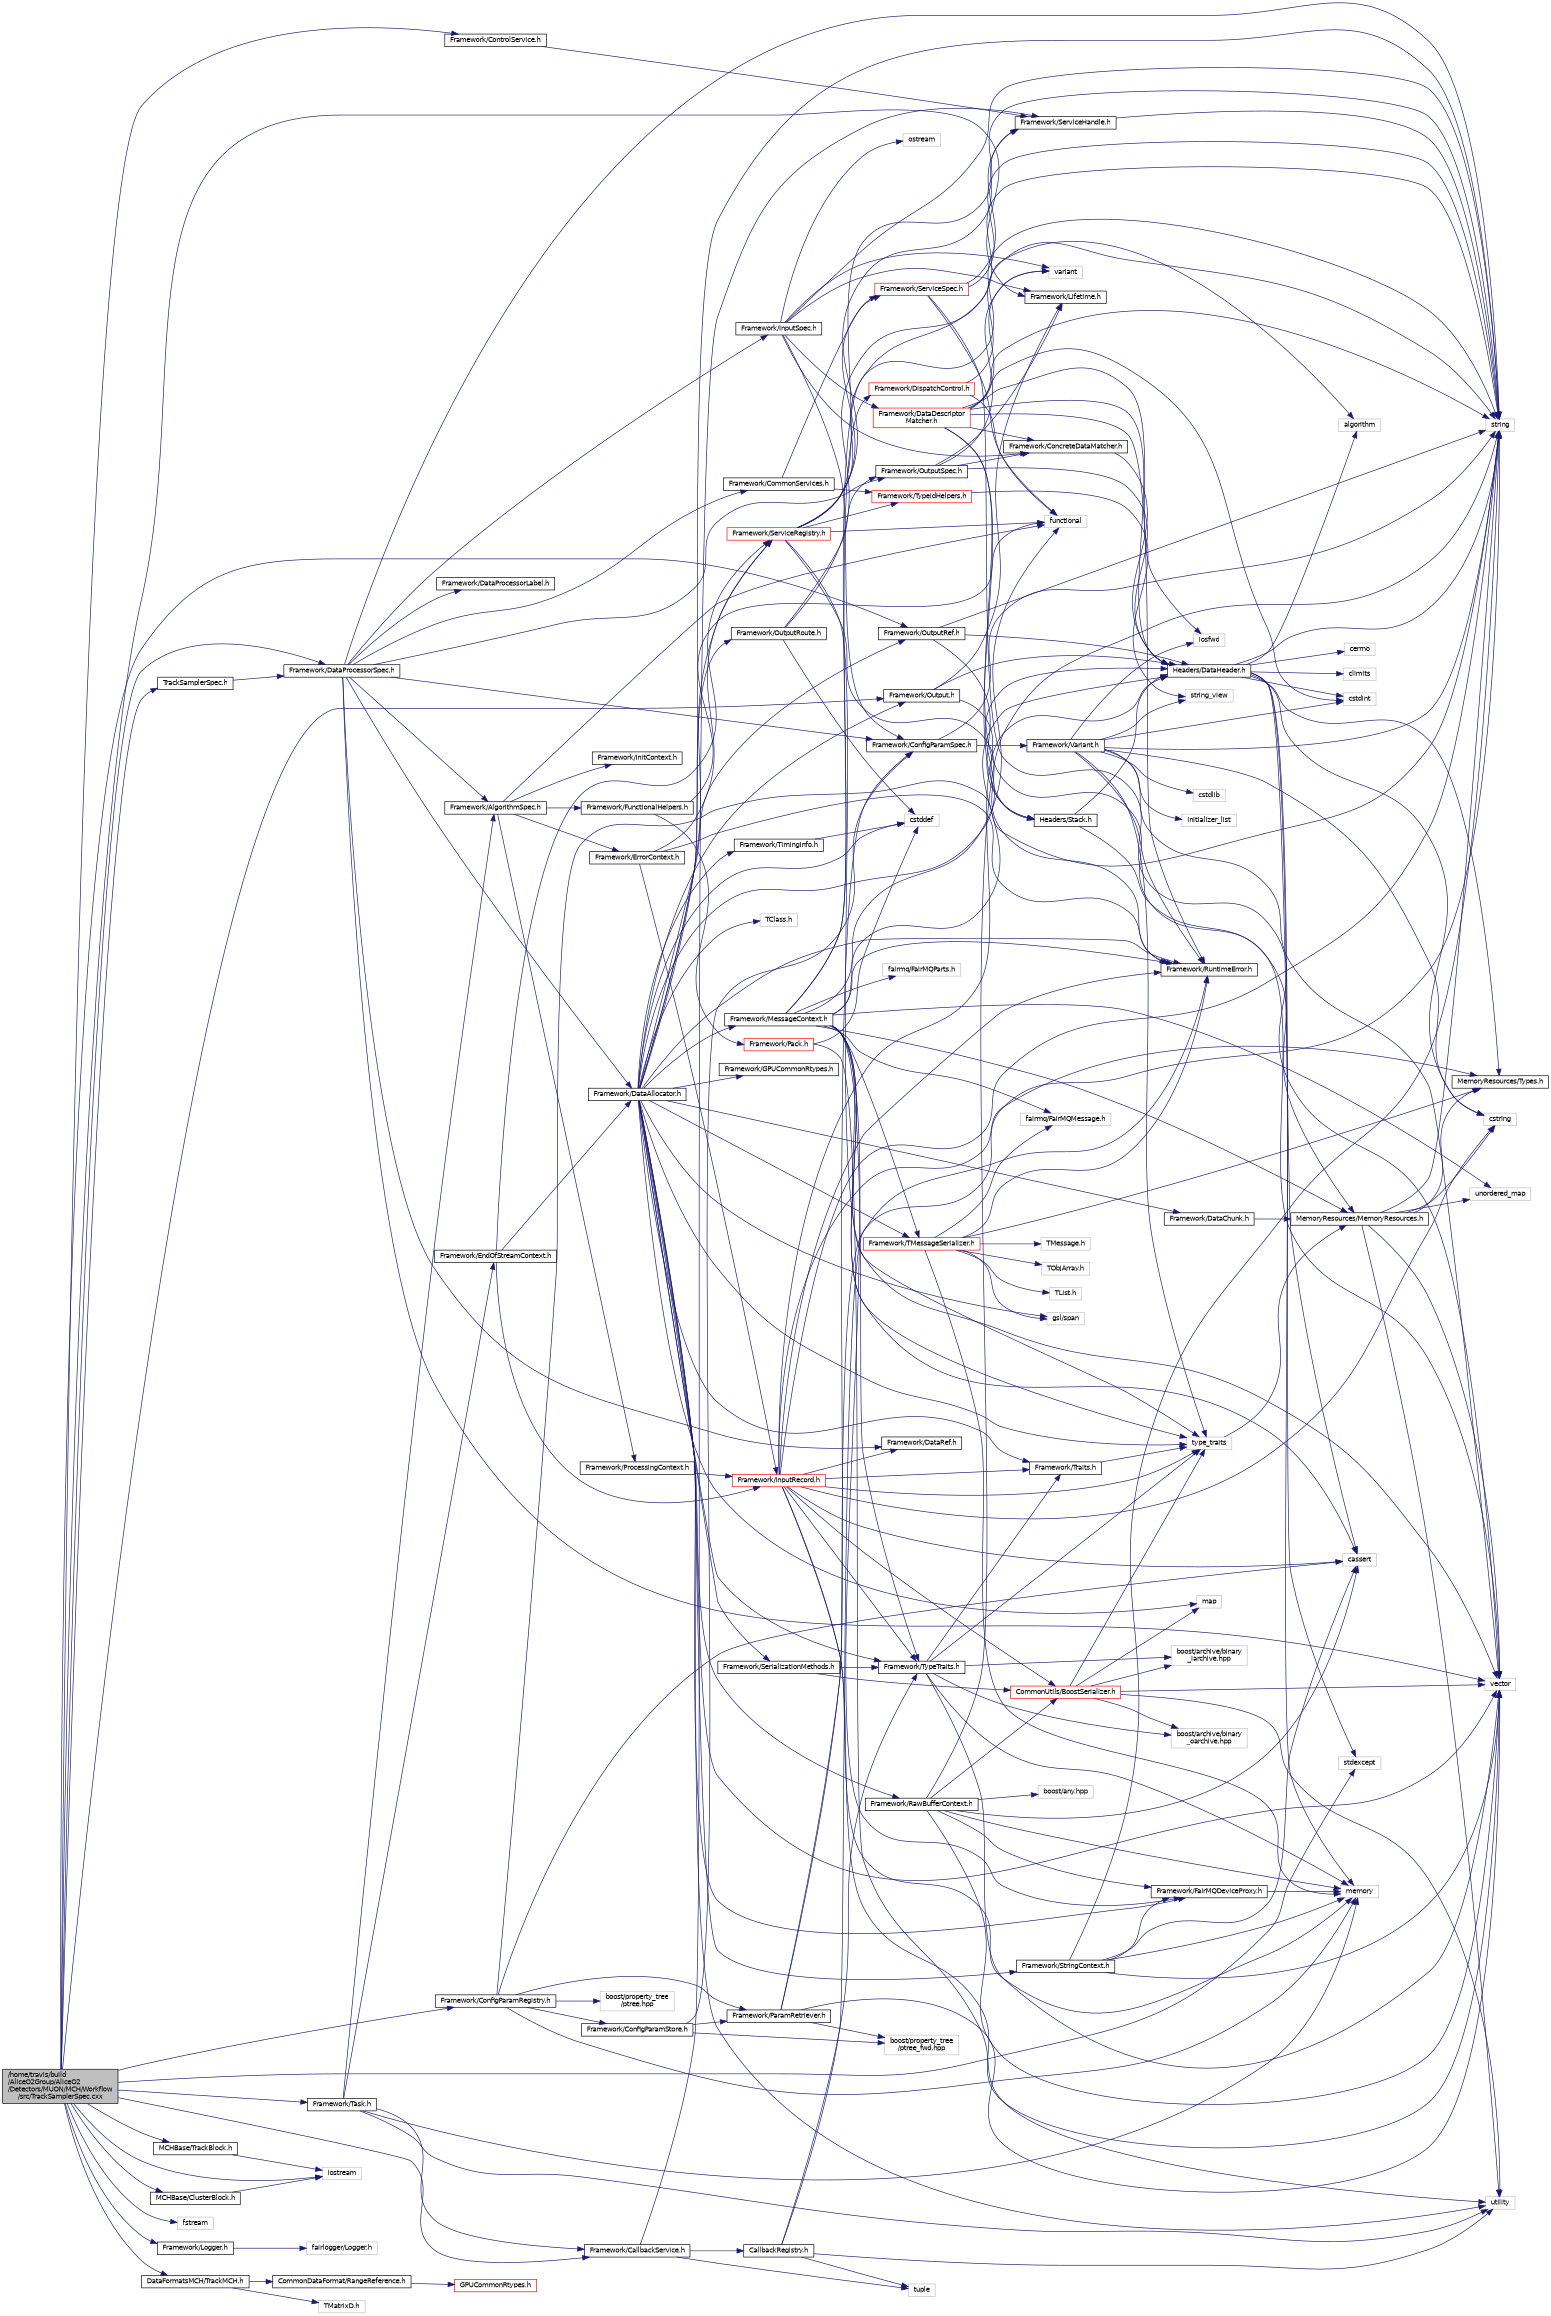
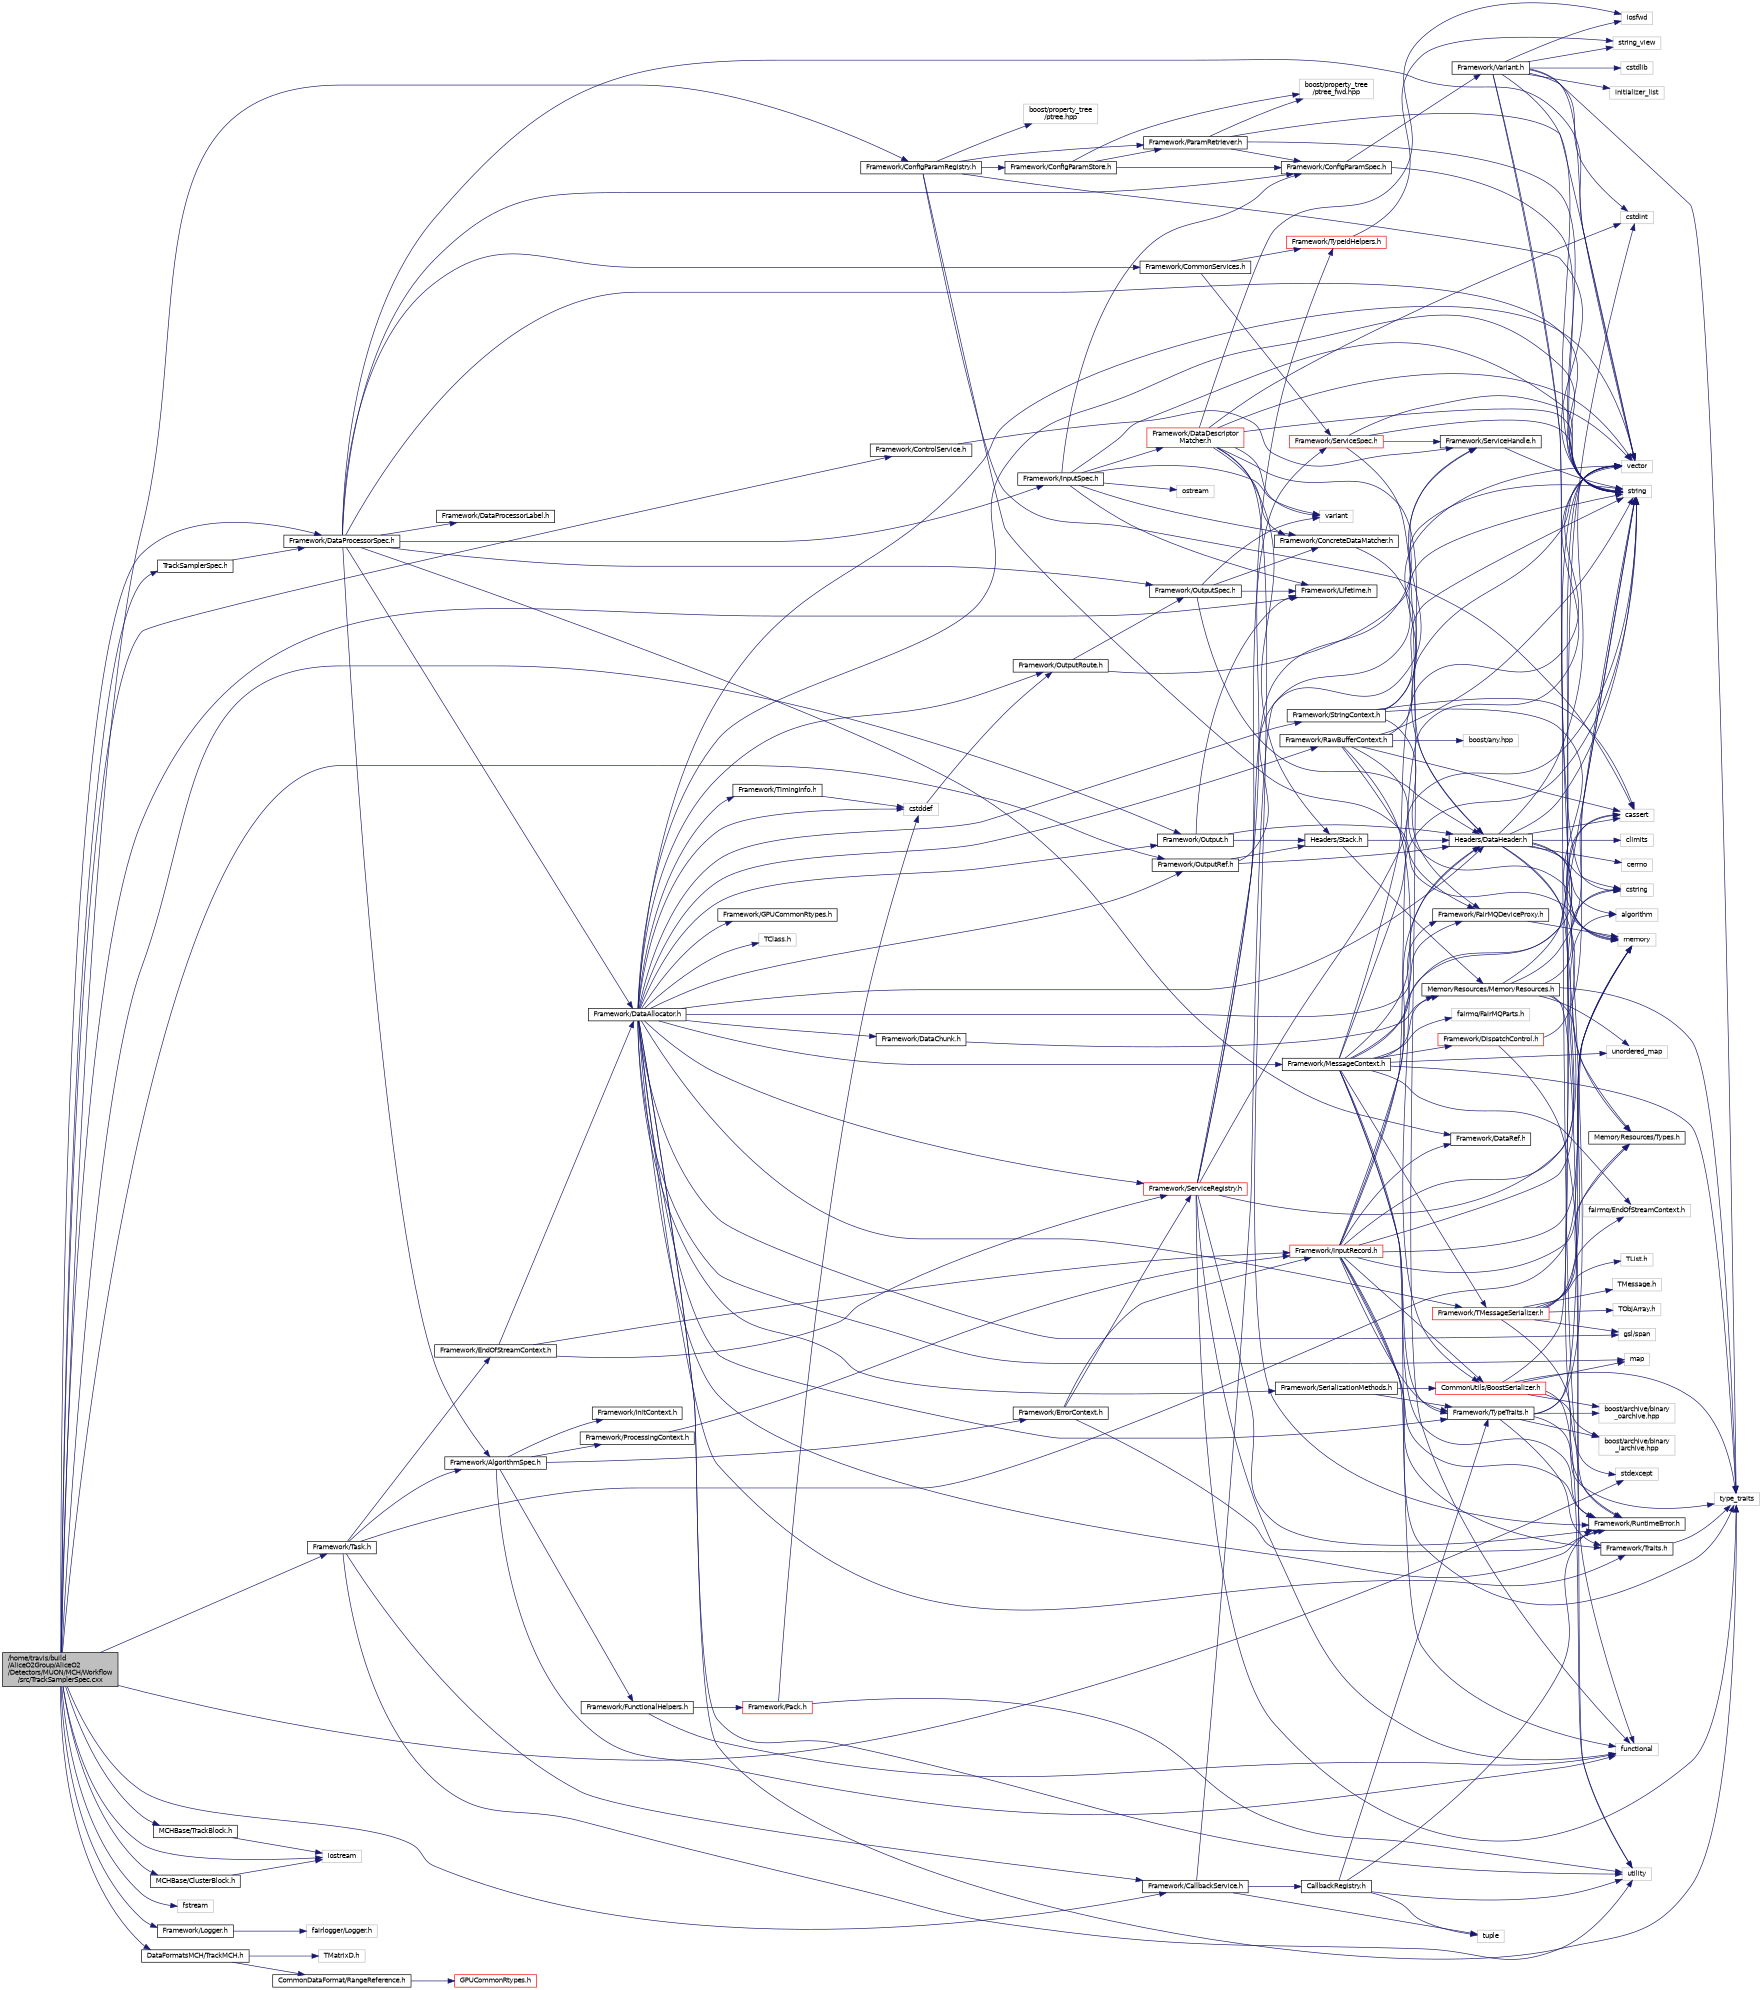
edge "Framework/OutputRoute.h" -> "cstddef": reversed
node "fairmq/FairMQMessage.h": label "fairmq/FairMQMessage.h" -> "fairmq/EndOfStreamContext.h"
edge "type_traits" -> "MemoryResources/MemoryResources.h": reversed
